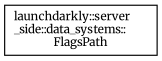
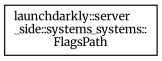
node "launchdarkly::server _side::data_systems:: FlagsPath": label "launchdarkly::server _side::data_systems:: FlagsPath" -> "launchdarkly::server _side::systems_systems:: FlagsPath"
